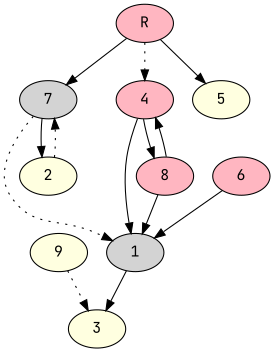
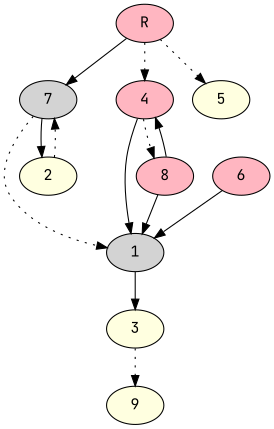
edge "R" -> "5": style solid -> dotted
edge "4" -> "8": style solid -> dotted
edge "9" -> "3": reversed
